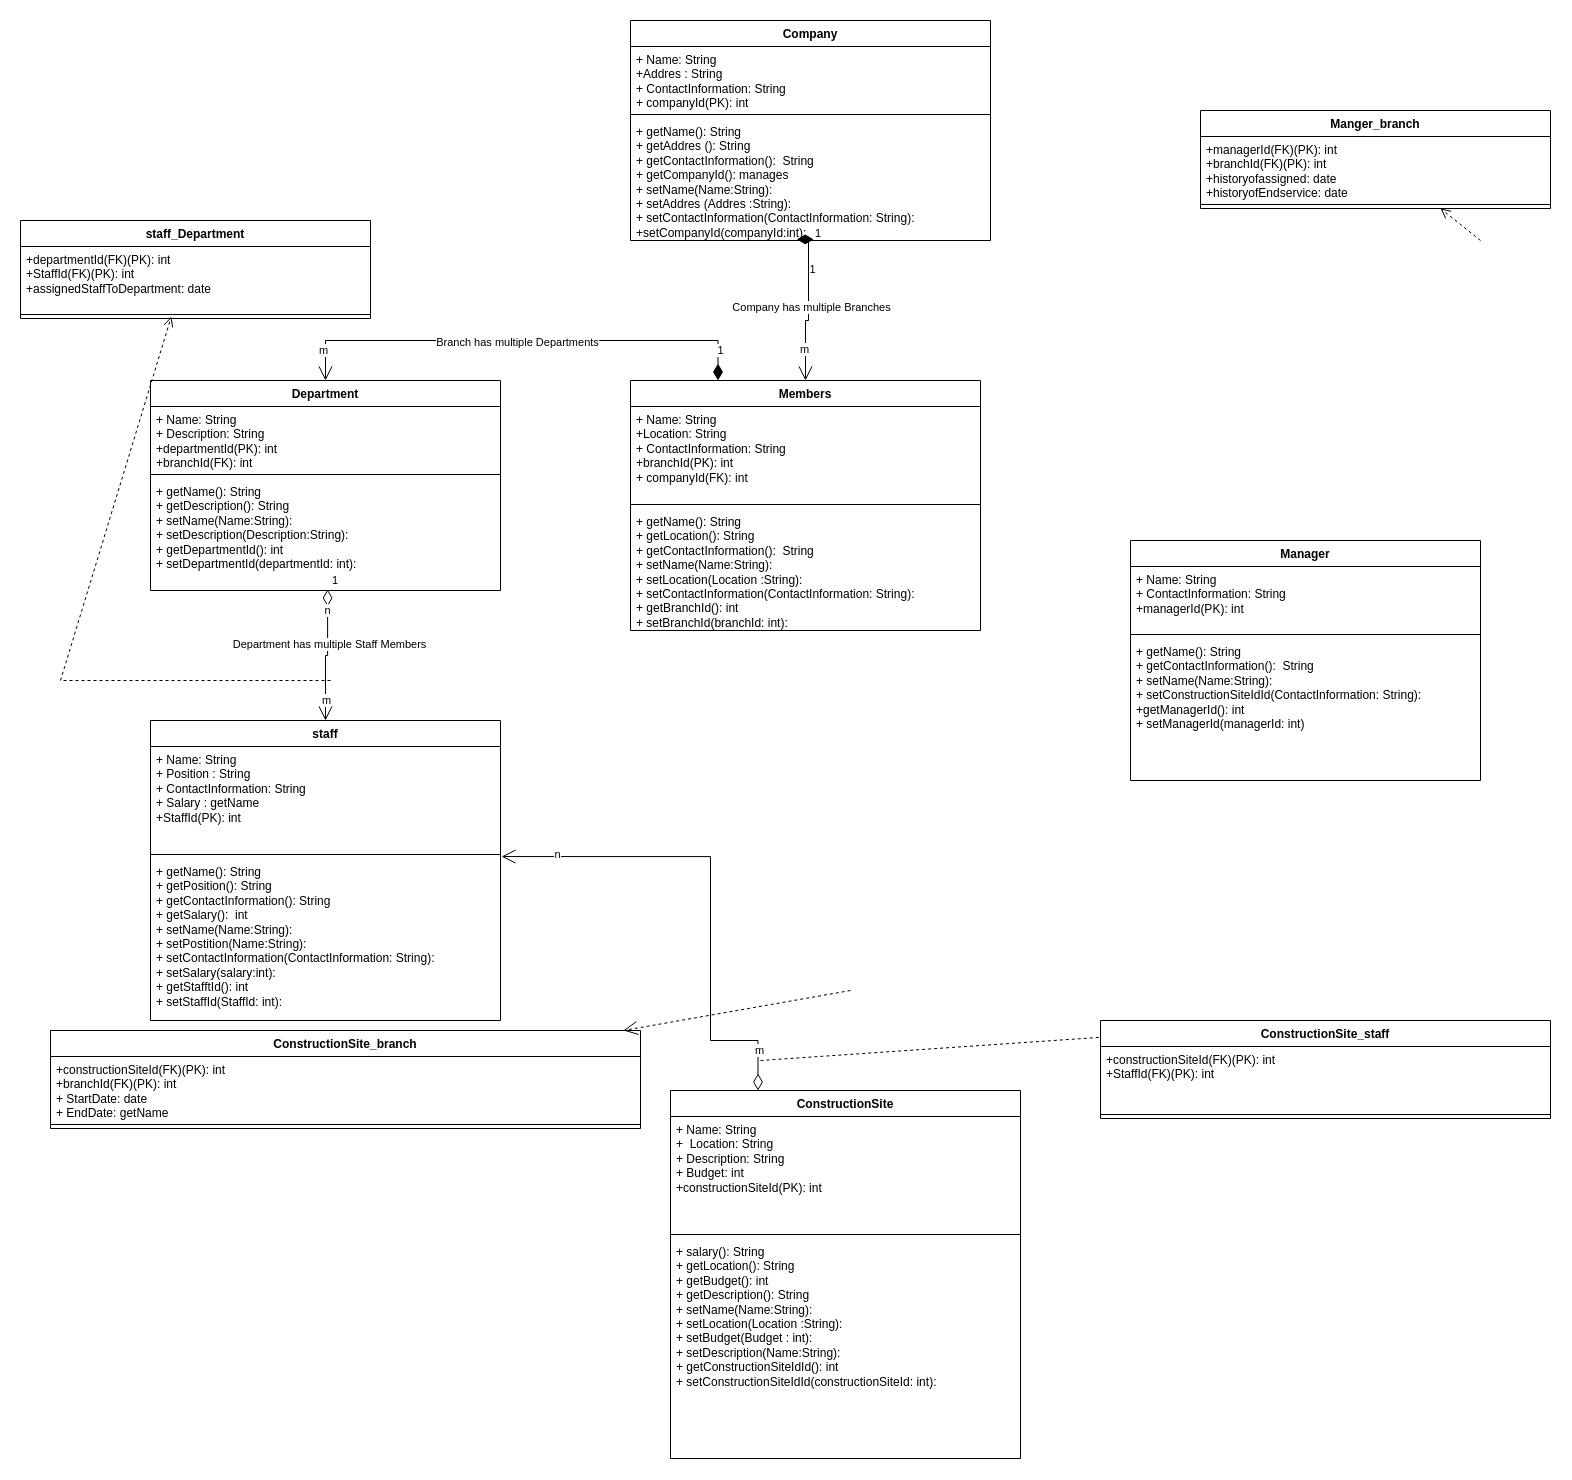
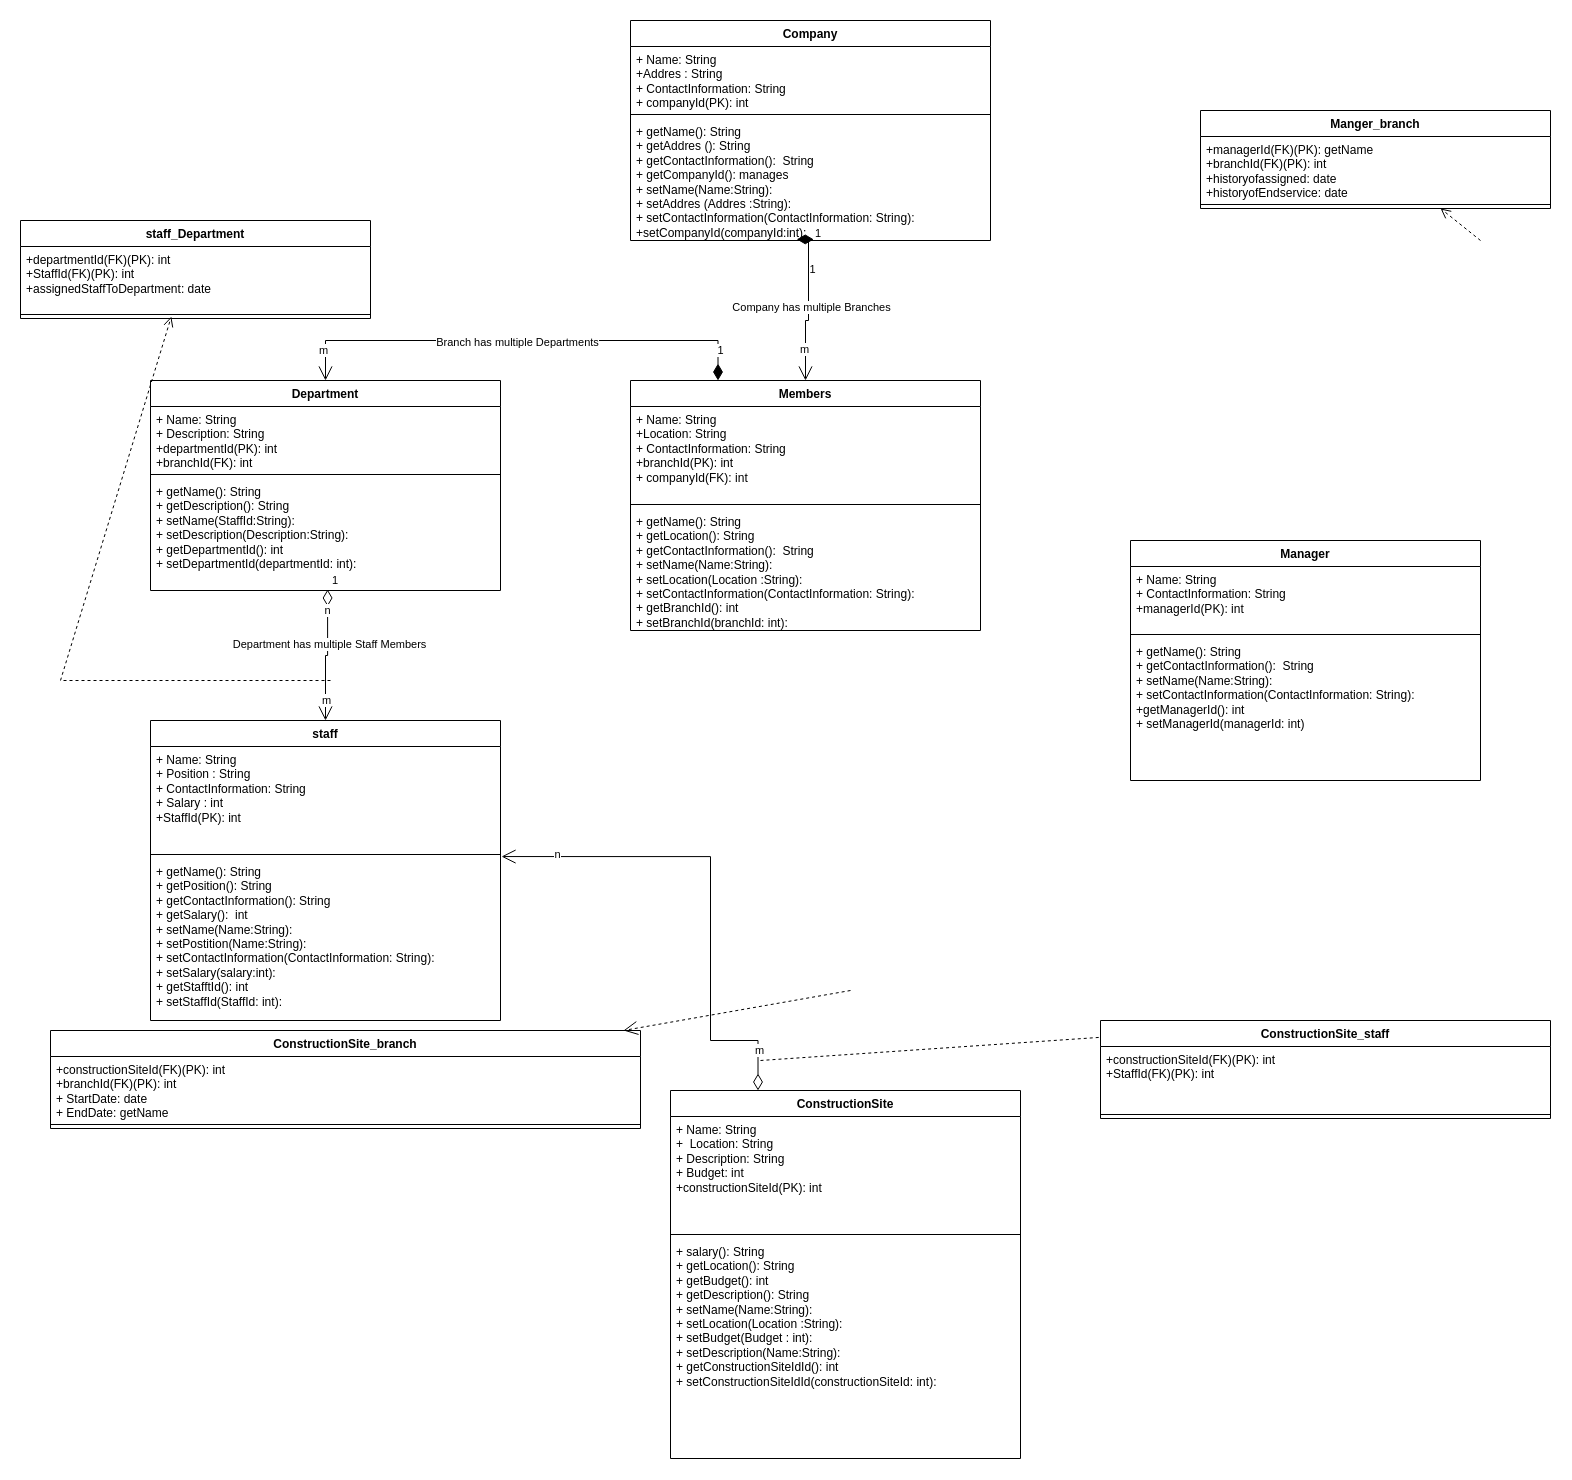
node "+managerId(FK)(PK): int +branchId(FK)(PK): int +historyofassigned: date +historyofEndservice: date": label "+managerId(FK)(PK): int +branchId(FK)(PK): int +historyofassigned: date +historyofEndservice: date" -> "+managerId(FK)(PK): getName +branchId(FK)(PK): int +historyofassigned: date +historyofEndservice: date"
node "+ getName(): String + getDescription(): String + setName(Name:String): + setDescription(Description:String): + getDepartmentId(): int+ setDepartmentId(departmentId: int):": label "+ getName(): String + getDescription(): String + setName(Name:String): + setDescription(Description:String): + getDepartmentId(): int+ setDepartmentId(departmentId: int):" -> "+ getName(): String + getDescription(): String + setName(StaffId:String): + setDescription(Description:String): + getDepartmentId(): int+ setDepartmentId(departmentId: int):"
node "+ getName(): String + getContactInformation(): String + setName(Name:String): + setConstructionSiteIdId(ContactInformation: String): +getManagerId(): int+ setManagerId(managerId: int)": label "+ getName(): String + getContactInformation(): String + setName(Name:String): + setConstructionSiteIdId(ContactInformation: String): +getManagerId(): int+ setManagerId(managerId: int)" -> "+ getName(): String + getContactInformation(): String + setName(Name:String): + setContactInformation(ContactInformation: String): +getManagerId(): int+ setManagerId(managerId: int)"
node "+ Name: String + Position : String + ContactInformation: String + Salary : getName +StaffId(PK): int": label "+ Name: String + Position : String + ContactInformation: String + Salary : getName +StaffId(PK): int" -> "+ Name: String + Position : String + ContactInformation: String + Salary : int +StaffId(PK): int"
